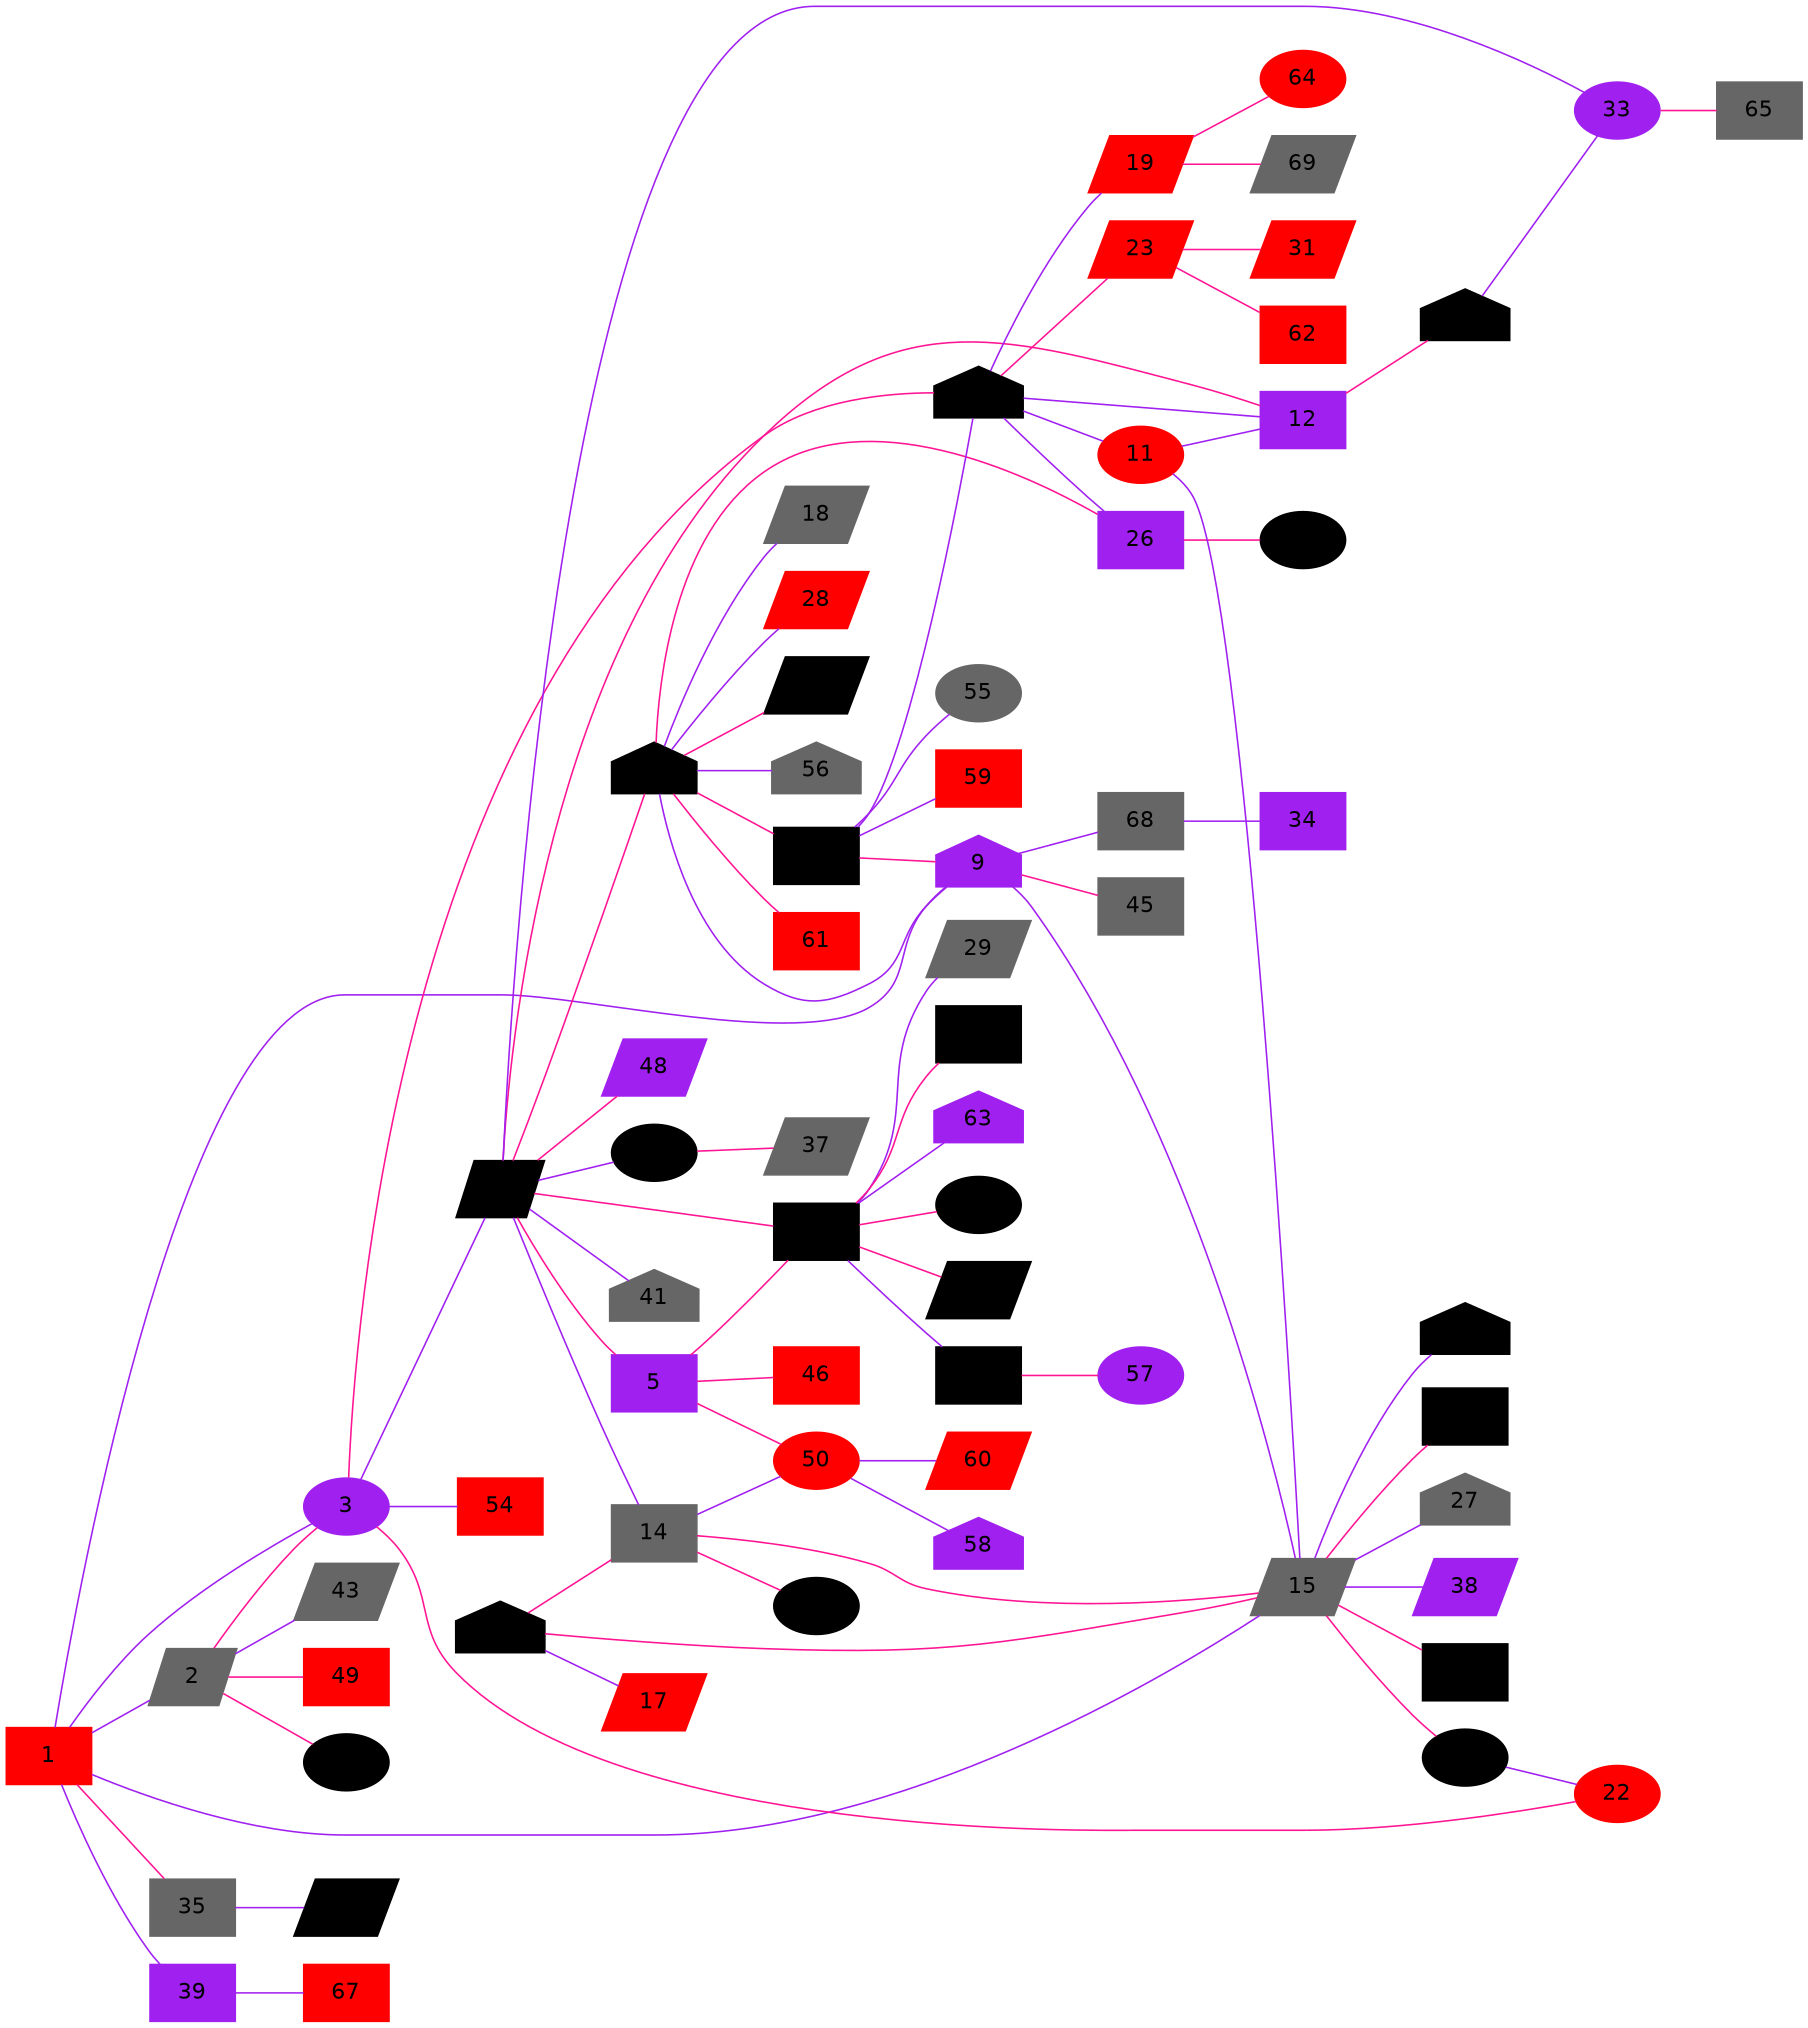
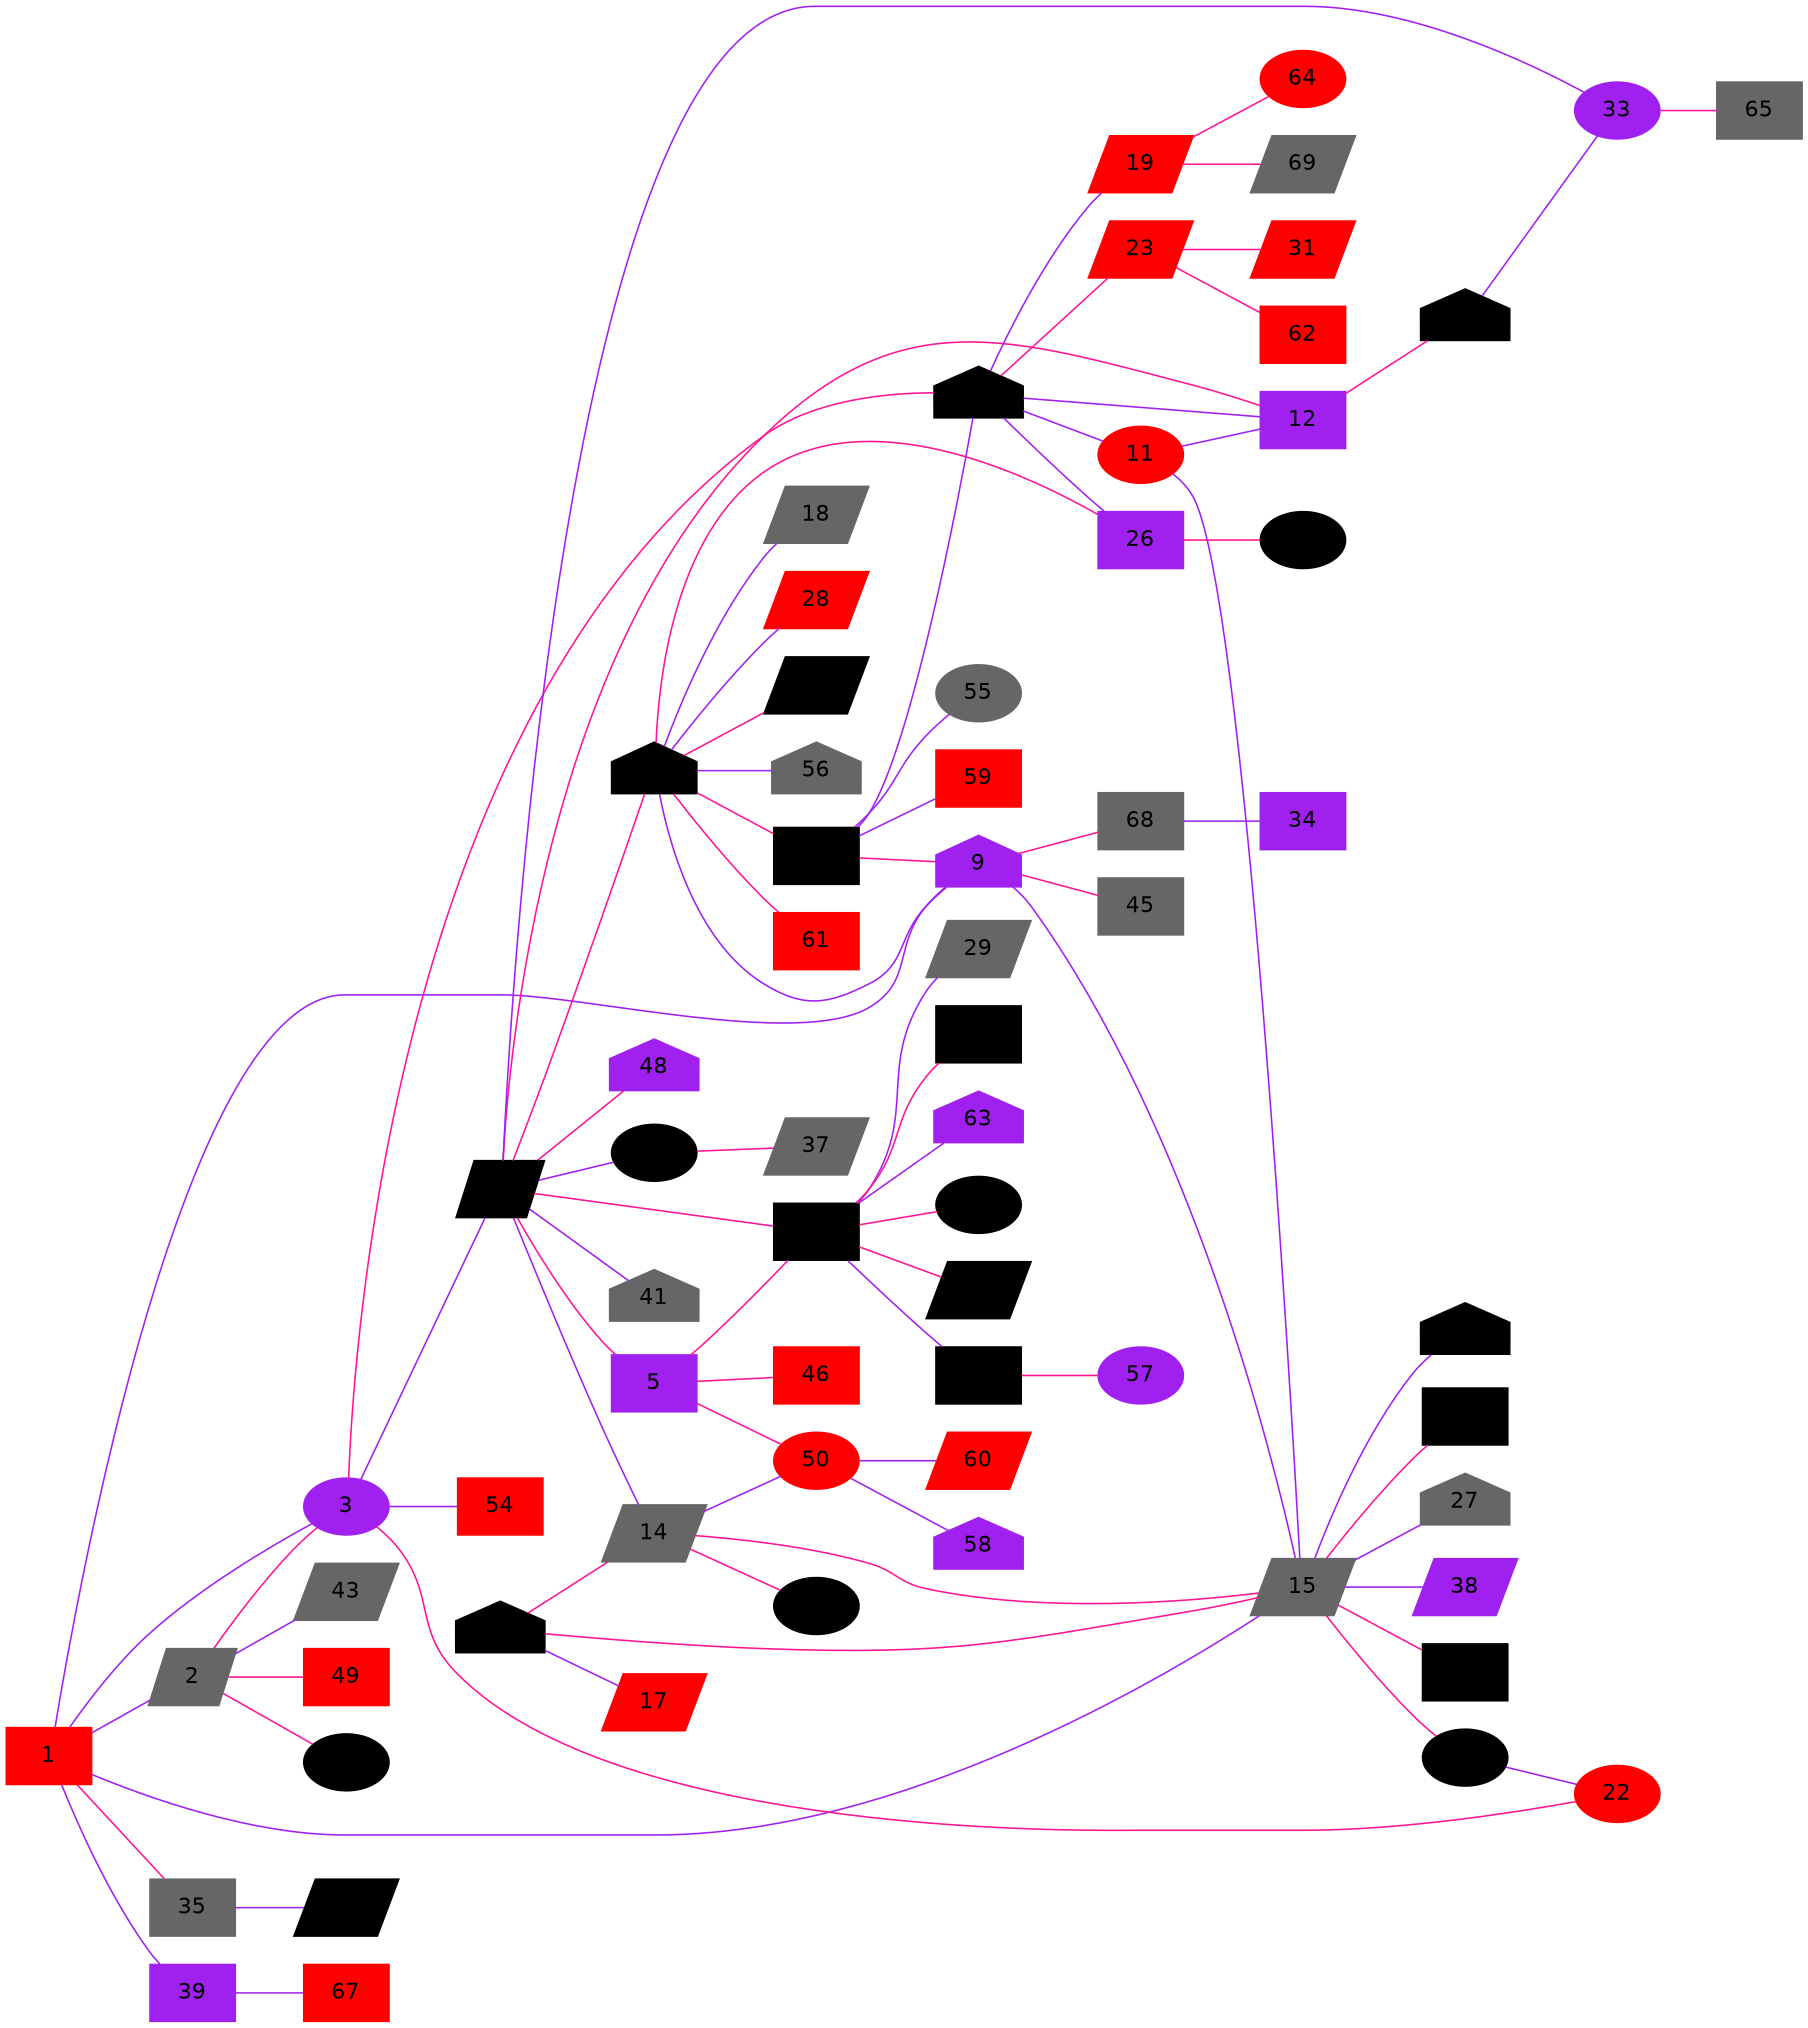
edge "68" -- "9": color purple -> deeppink
node "48": shape parallelogram -> house
node "14": shape box -> parallelogram
